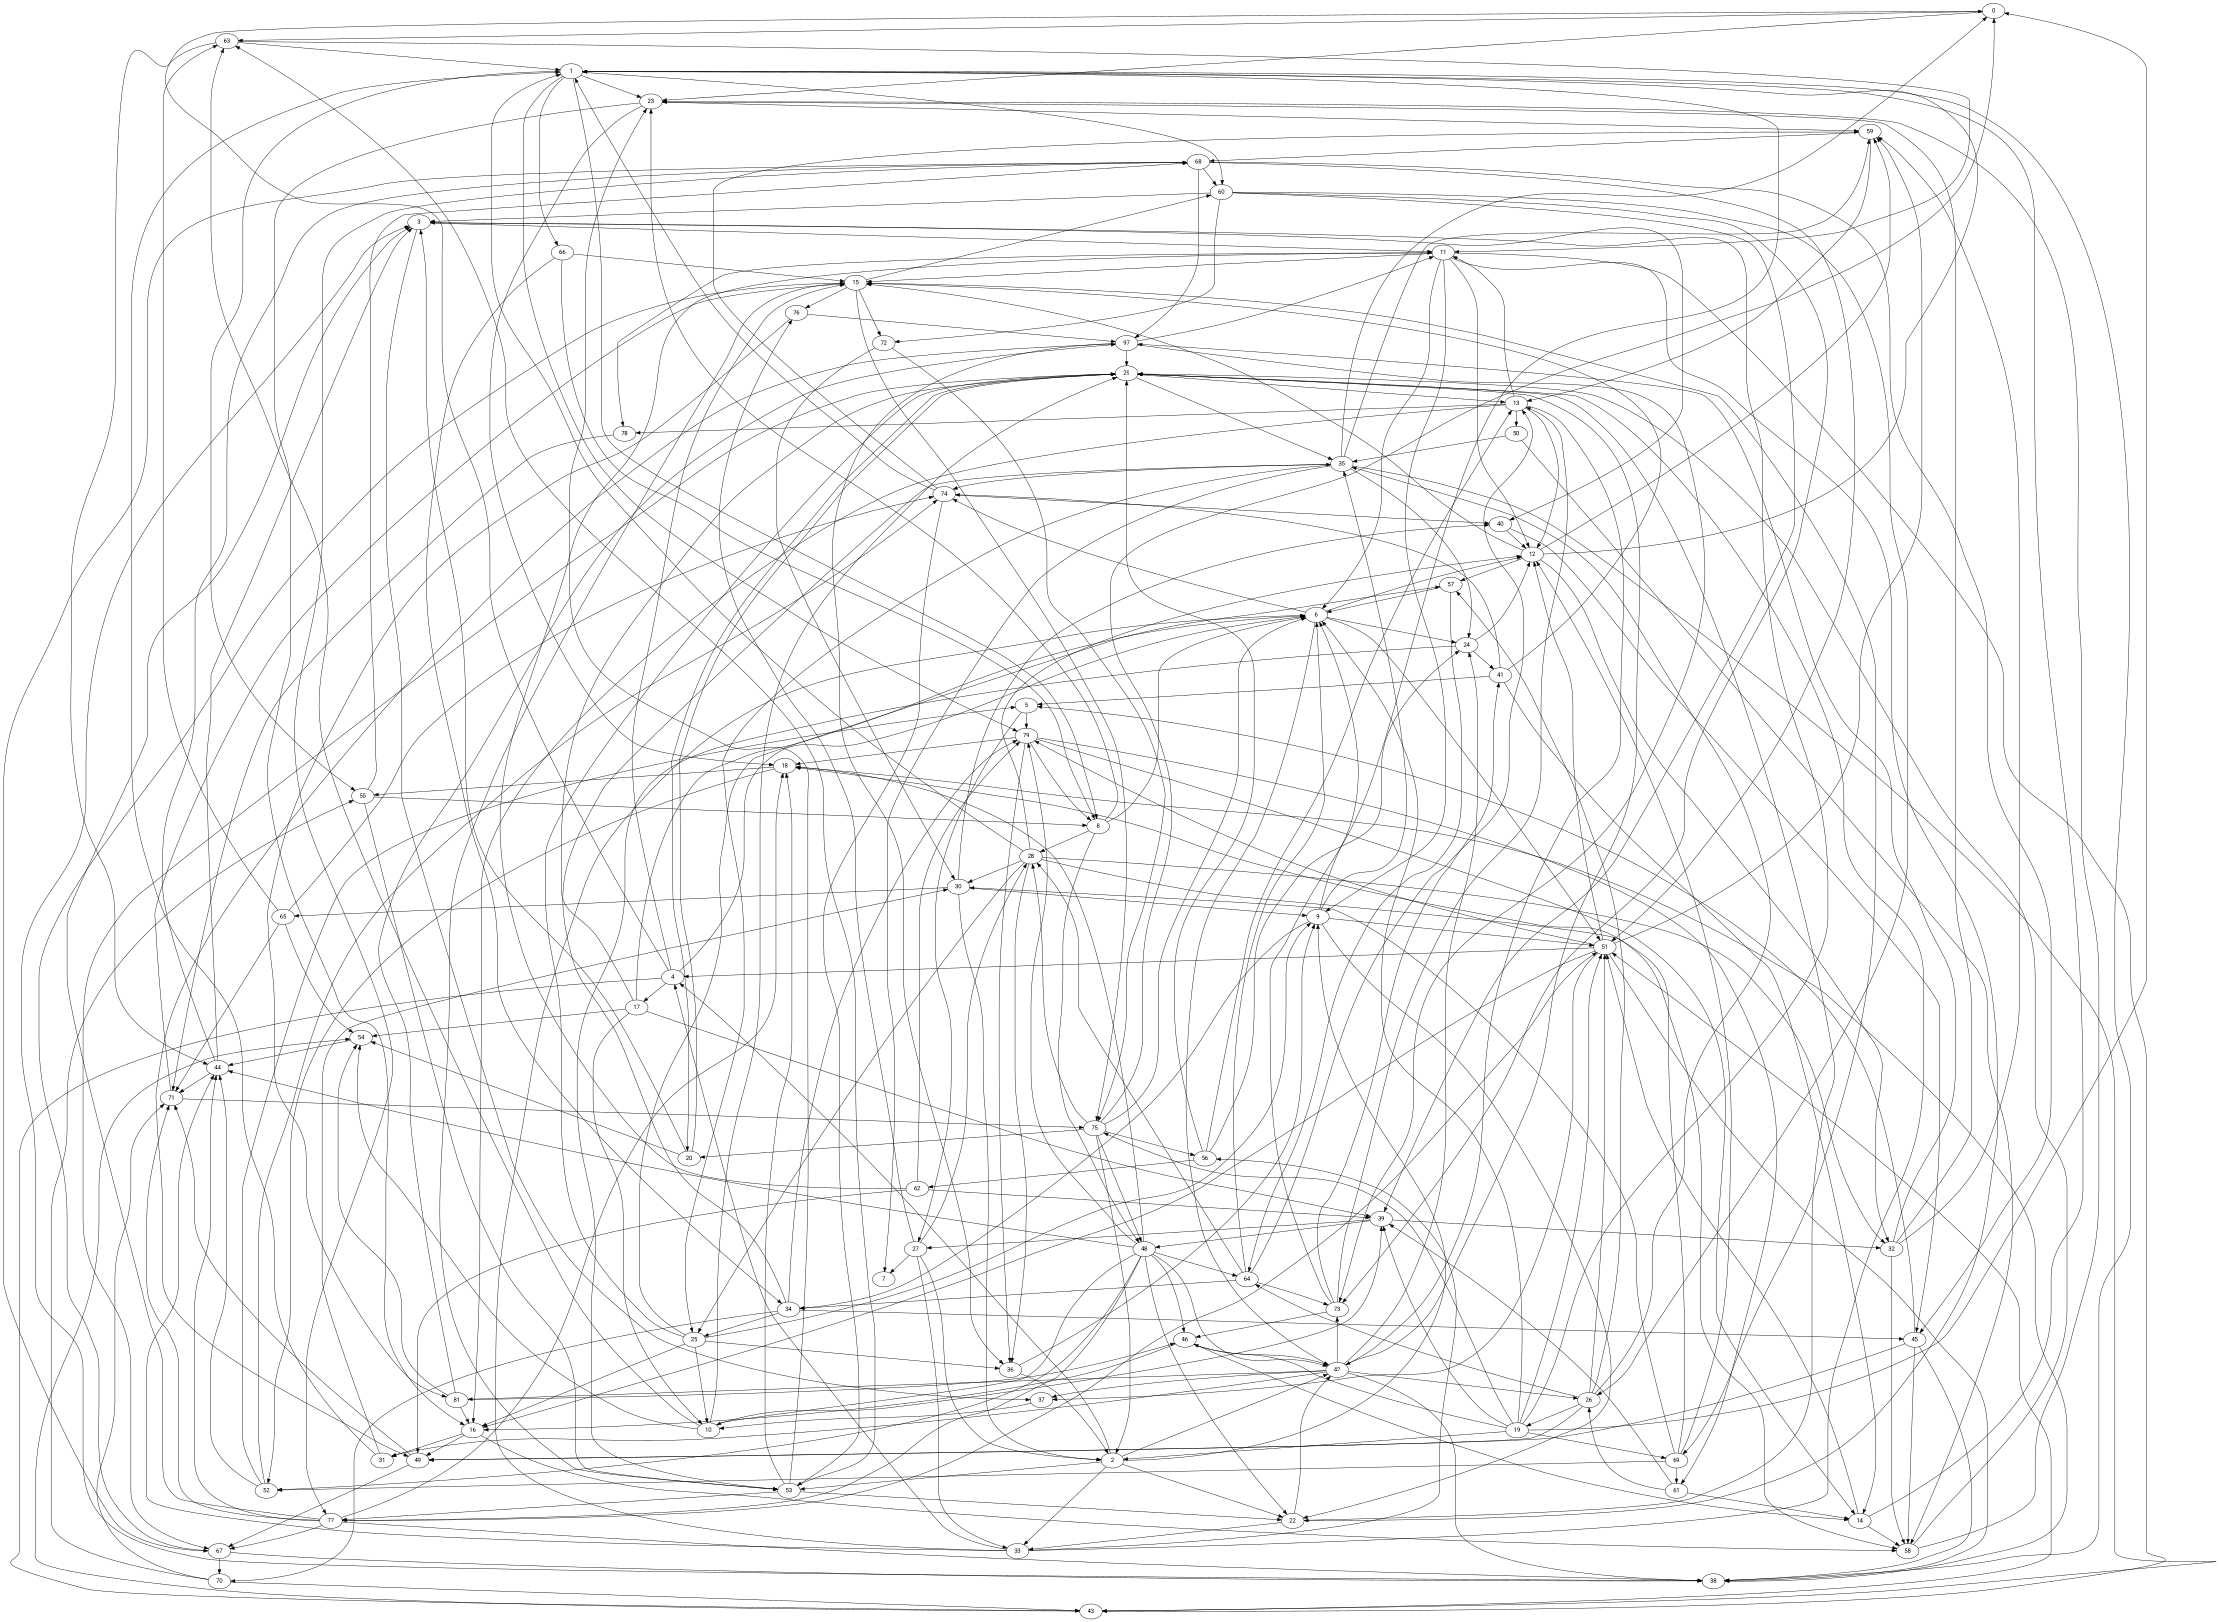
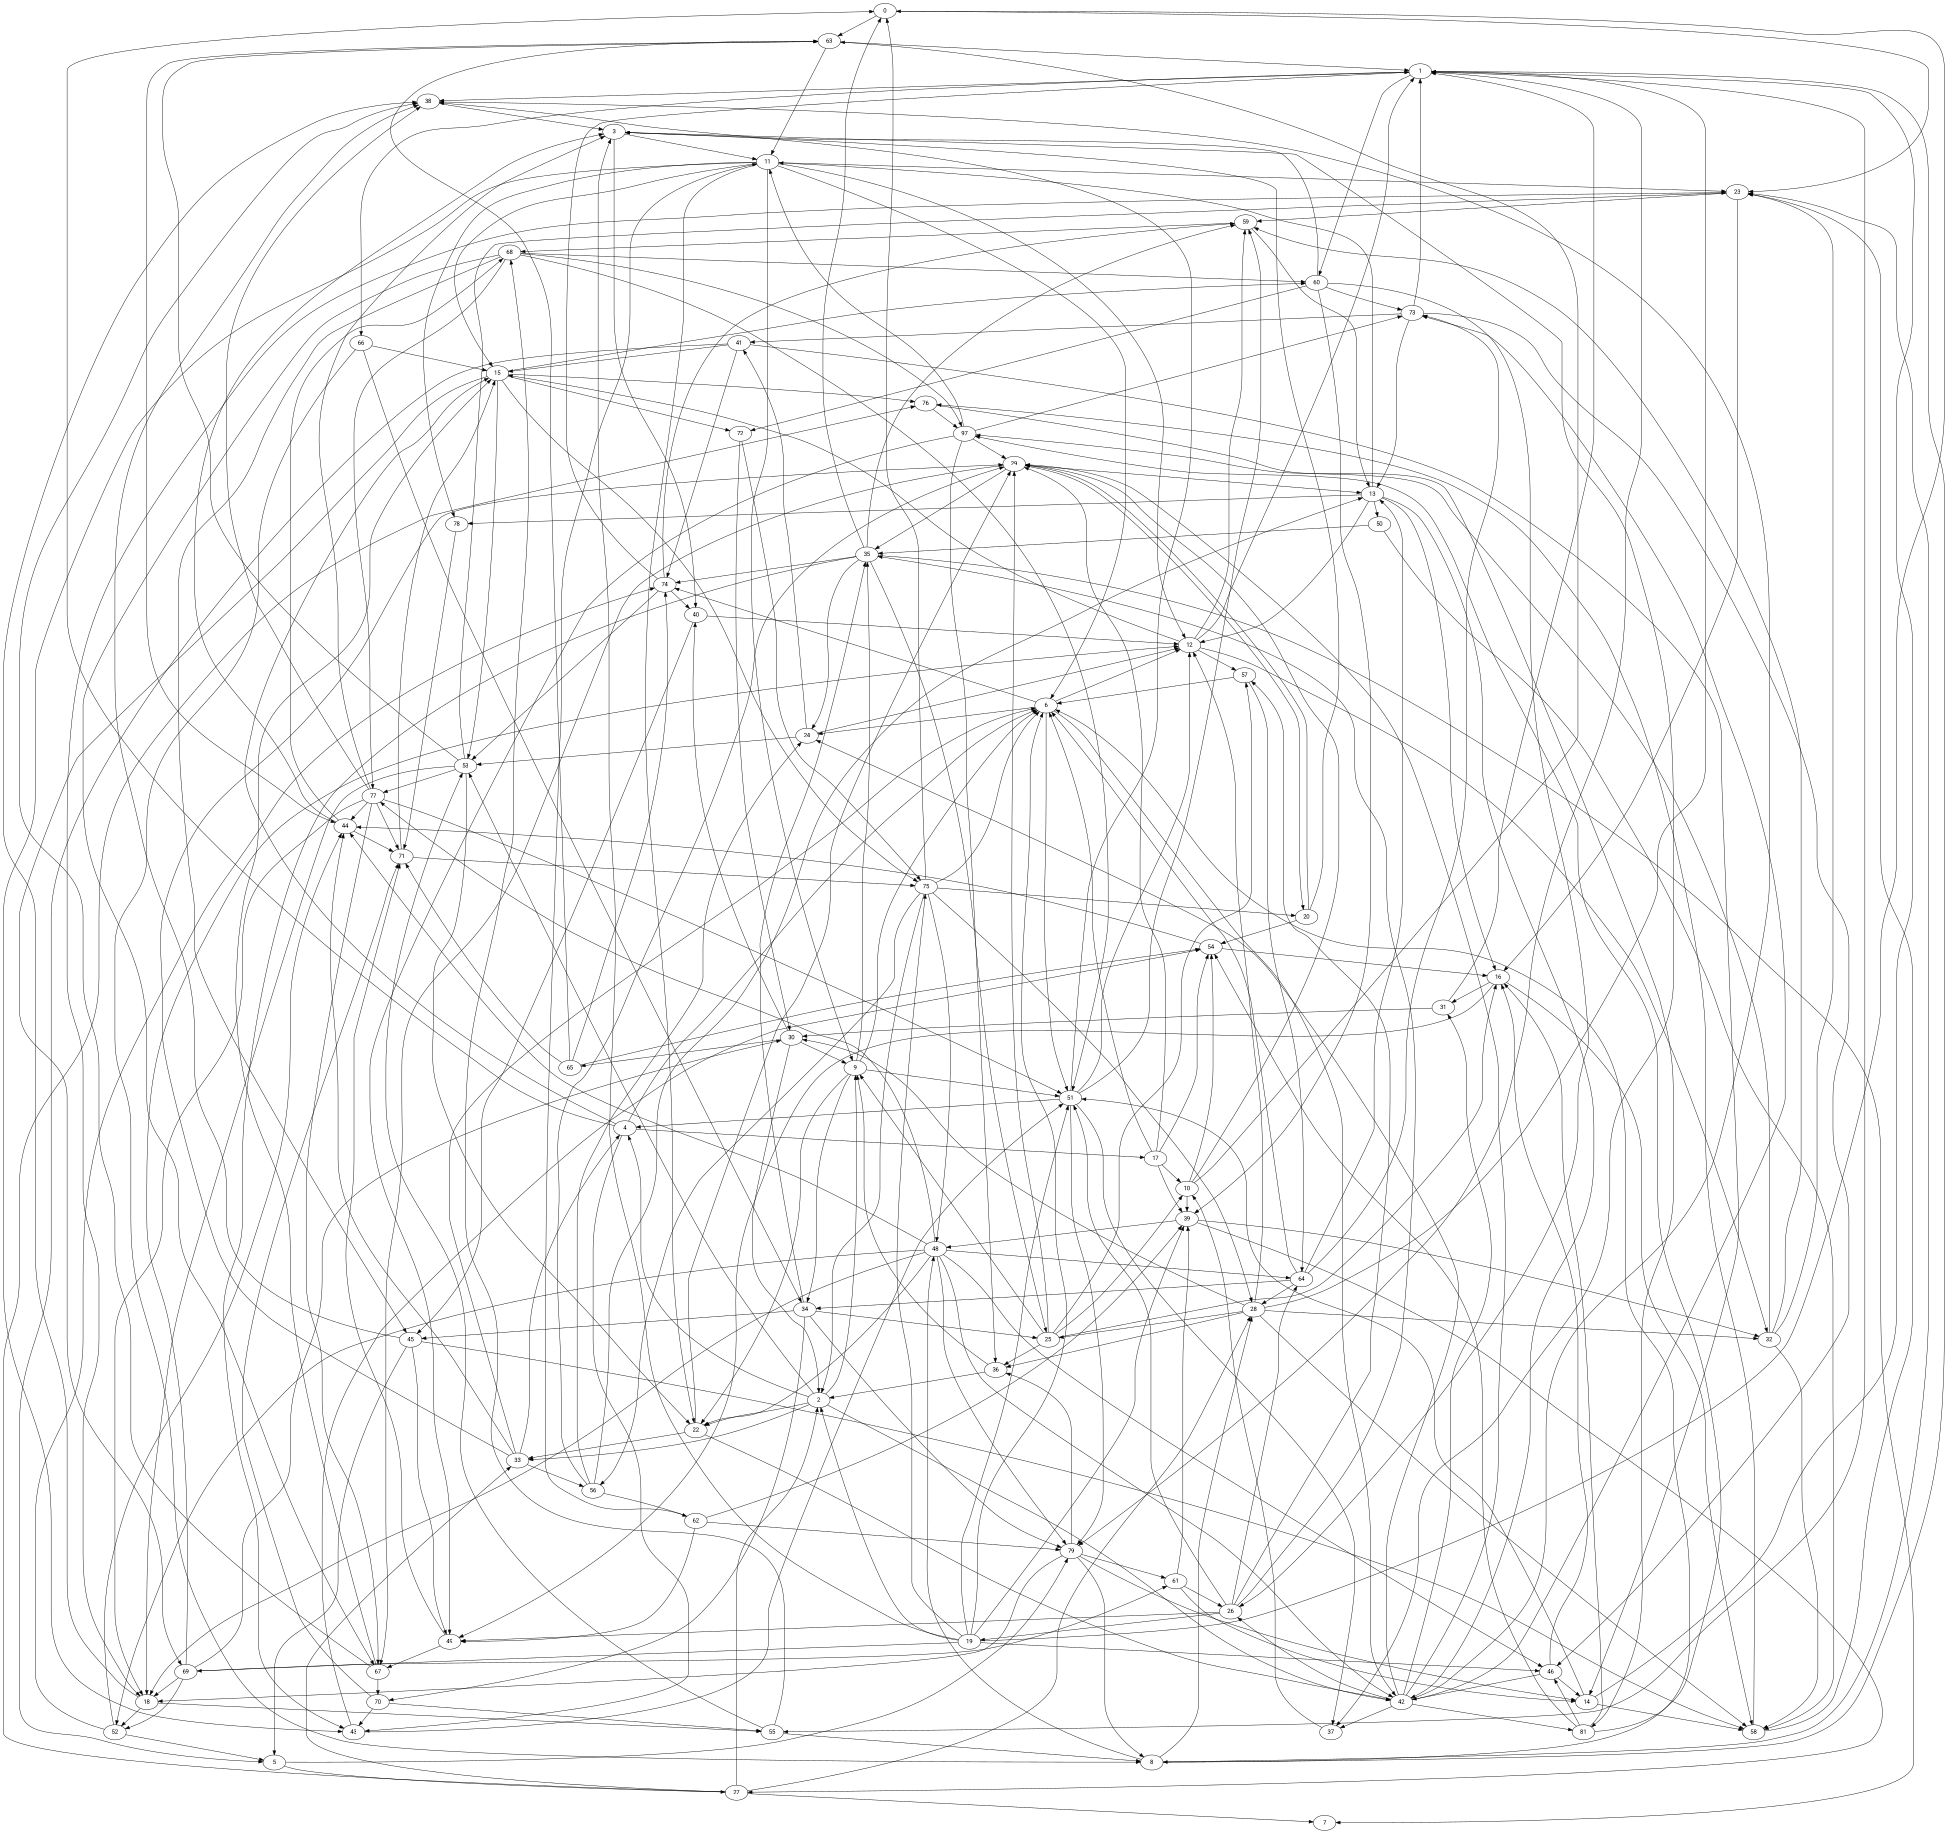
edge "1" -> "23": now "11" -> "23"
edge "58" -> "29": now "58" -> "76"
edge "51" -> "16": now "54" -> "16"
edge "48" -> "10": removed
